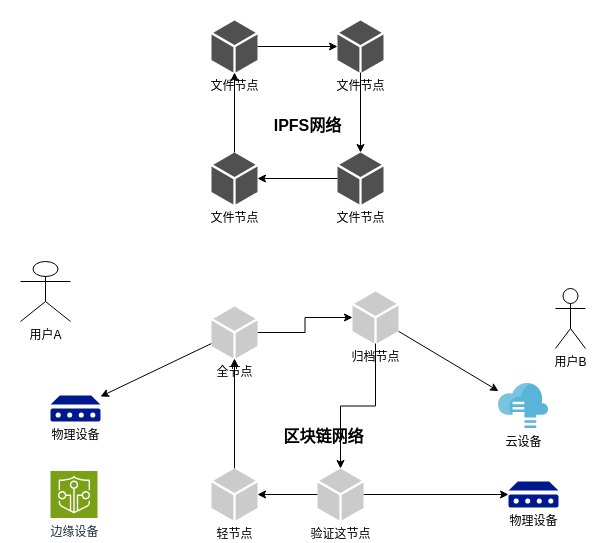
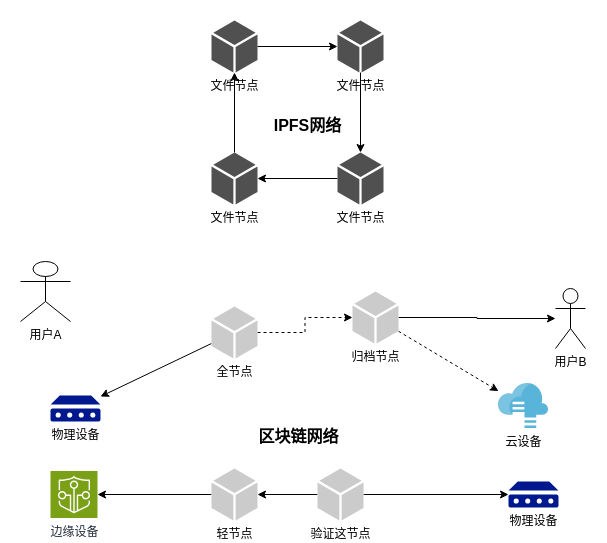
edge "全节点" -> "归档节点": style solid -> dashed
edge "归档节点" -> "云设备": style solid -> dashed
edge "归档节点" -> "验证这节点": now "归档节点" -> "用户B"
edge "轻节点" -> "全节点": now "轻节点" -> "边缘设备"
node "区块链网络": moved (324, 437) -> (299, 437)
